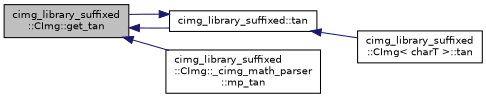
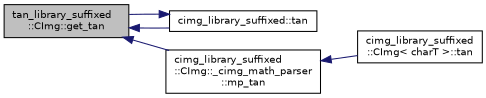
node "cimg_library_suffixed ::CImg::get_tan": label "cimg_library_suffixed ::CImg::get_tan" -> "tan_library_suffixed ::CImg::get_tan"
edge "cimg_library_suffixed ::CImg< charT >::tan" -> "cimg_library_suffixed::tan": now "cimg_library_suffixed ::CImg< charT >::tan" -> "cimg_library_suffixed ::CImg::_cimg_math_parser ::mp_tan"
